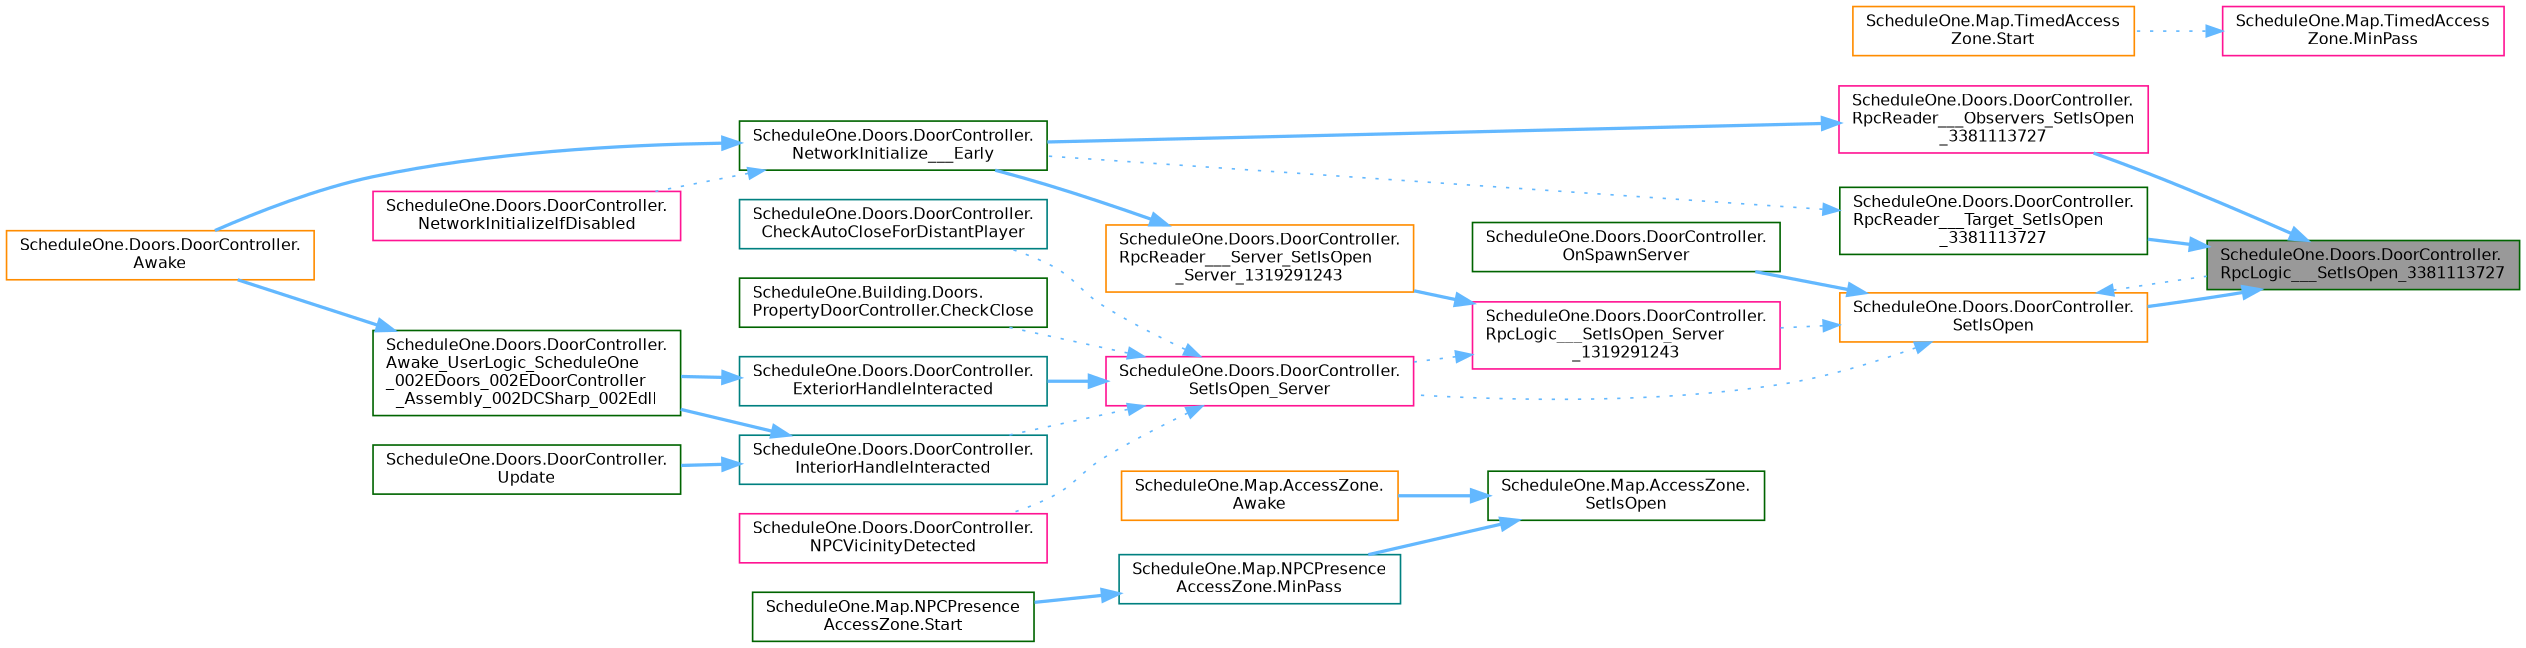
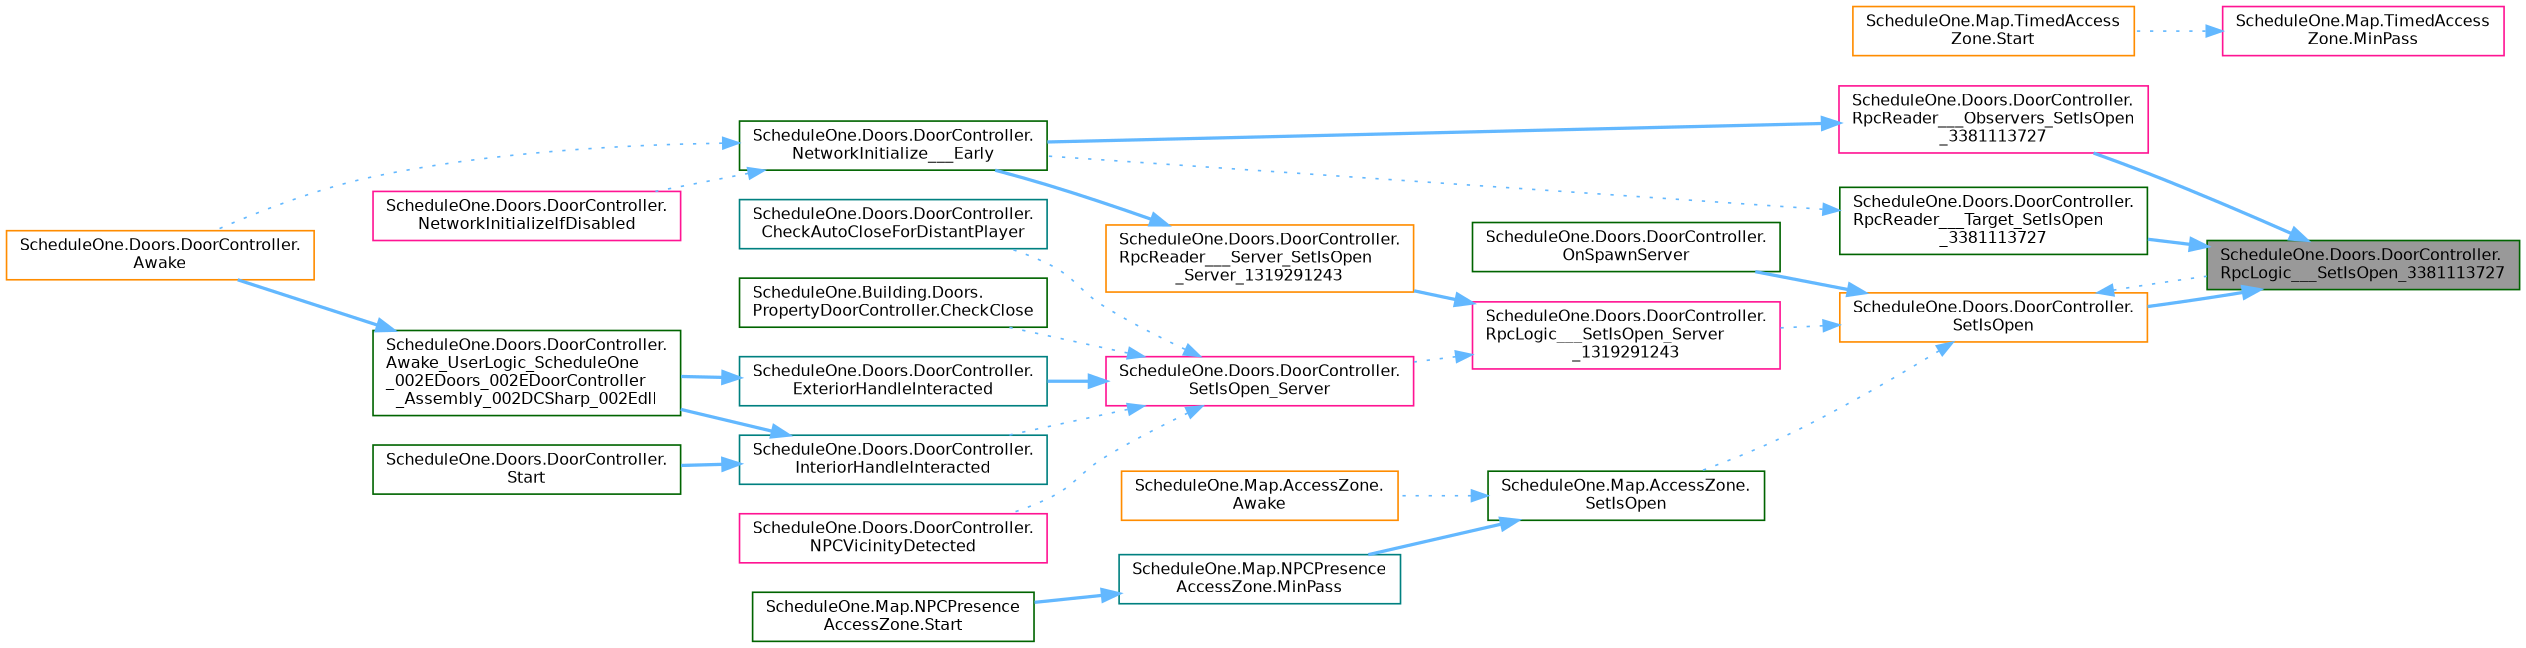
edge "ScheduleOne.Doors.DoorController. Awake" -> "ScheduleOne.Doors.DoorController. NetworkInitialize___Early": style bold -> dotted
edge "ScheduleOne.Doors.DoorController. SetIsOpen_Server" -> "ScheduleOne.Doors.DoorController. SetIsOpen": now "ScheduleOne.Map.AccessZone. SetIsOpen" -> "ScheduleOne.Doors.DoorController. SetIsOpen"
node "ScheduleOne.Doors.DoorController. Update": label "ScheduleOne.Doors.DoorController. Update" -> "ScheduleOne.Doors.DoorController. Start"
edge "ScheduleOne.Map.AccessZone. Awake" -> "ScheduleOne.Map.AccessZone. SetIsOpen": style bold -> dotted
